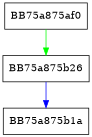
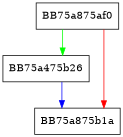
edge "BB75a875af0" -> "BB75a875b1a": added
node "BB75a875b26": label "BB75a875b26" -> "BB75a475b26"
